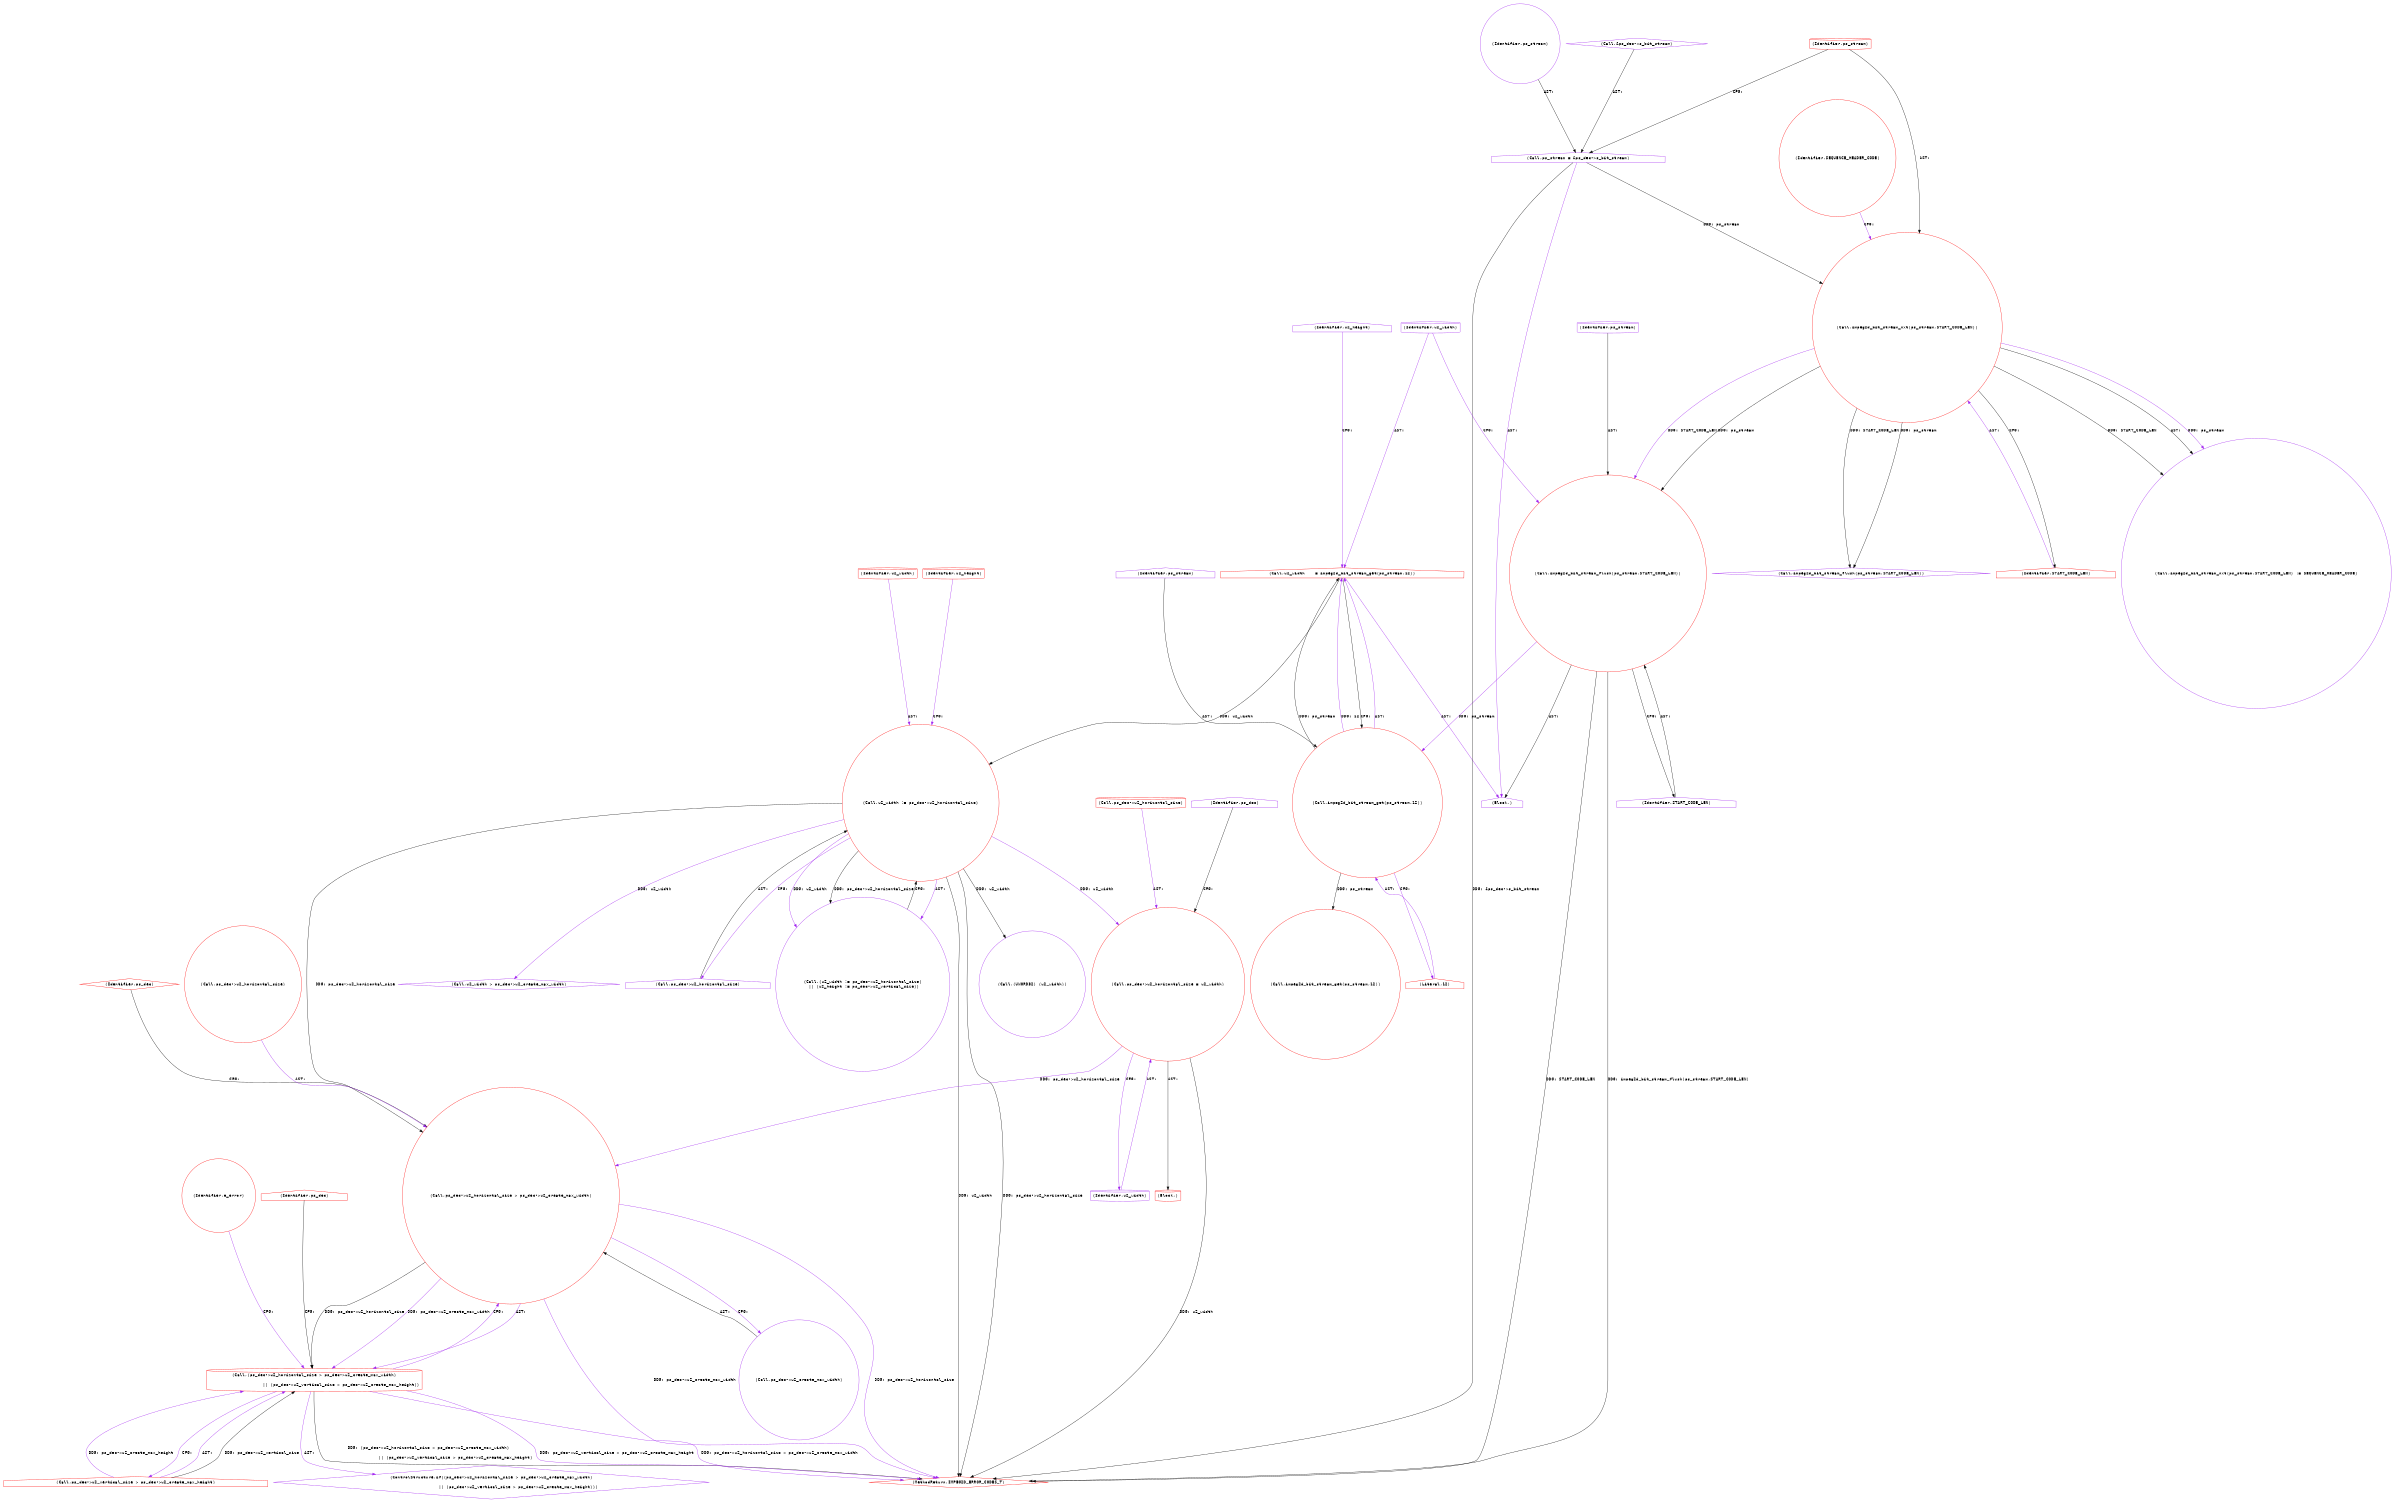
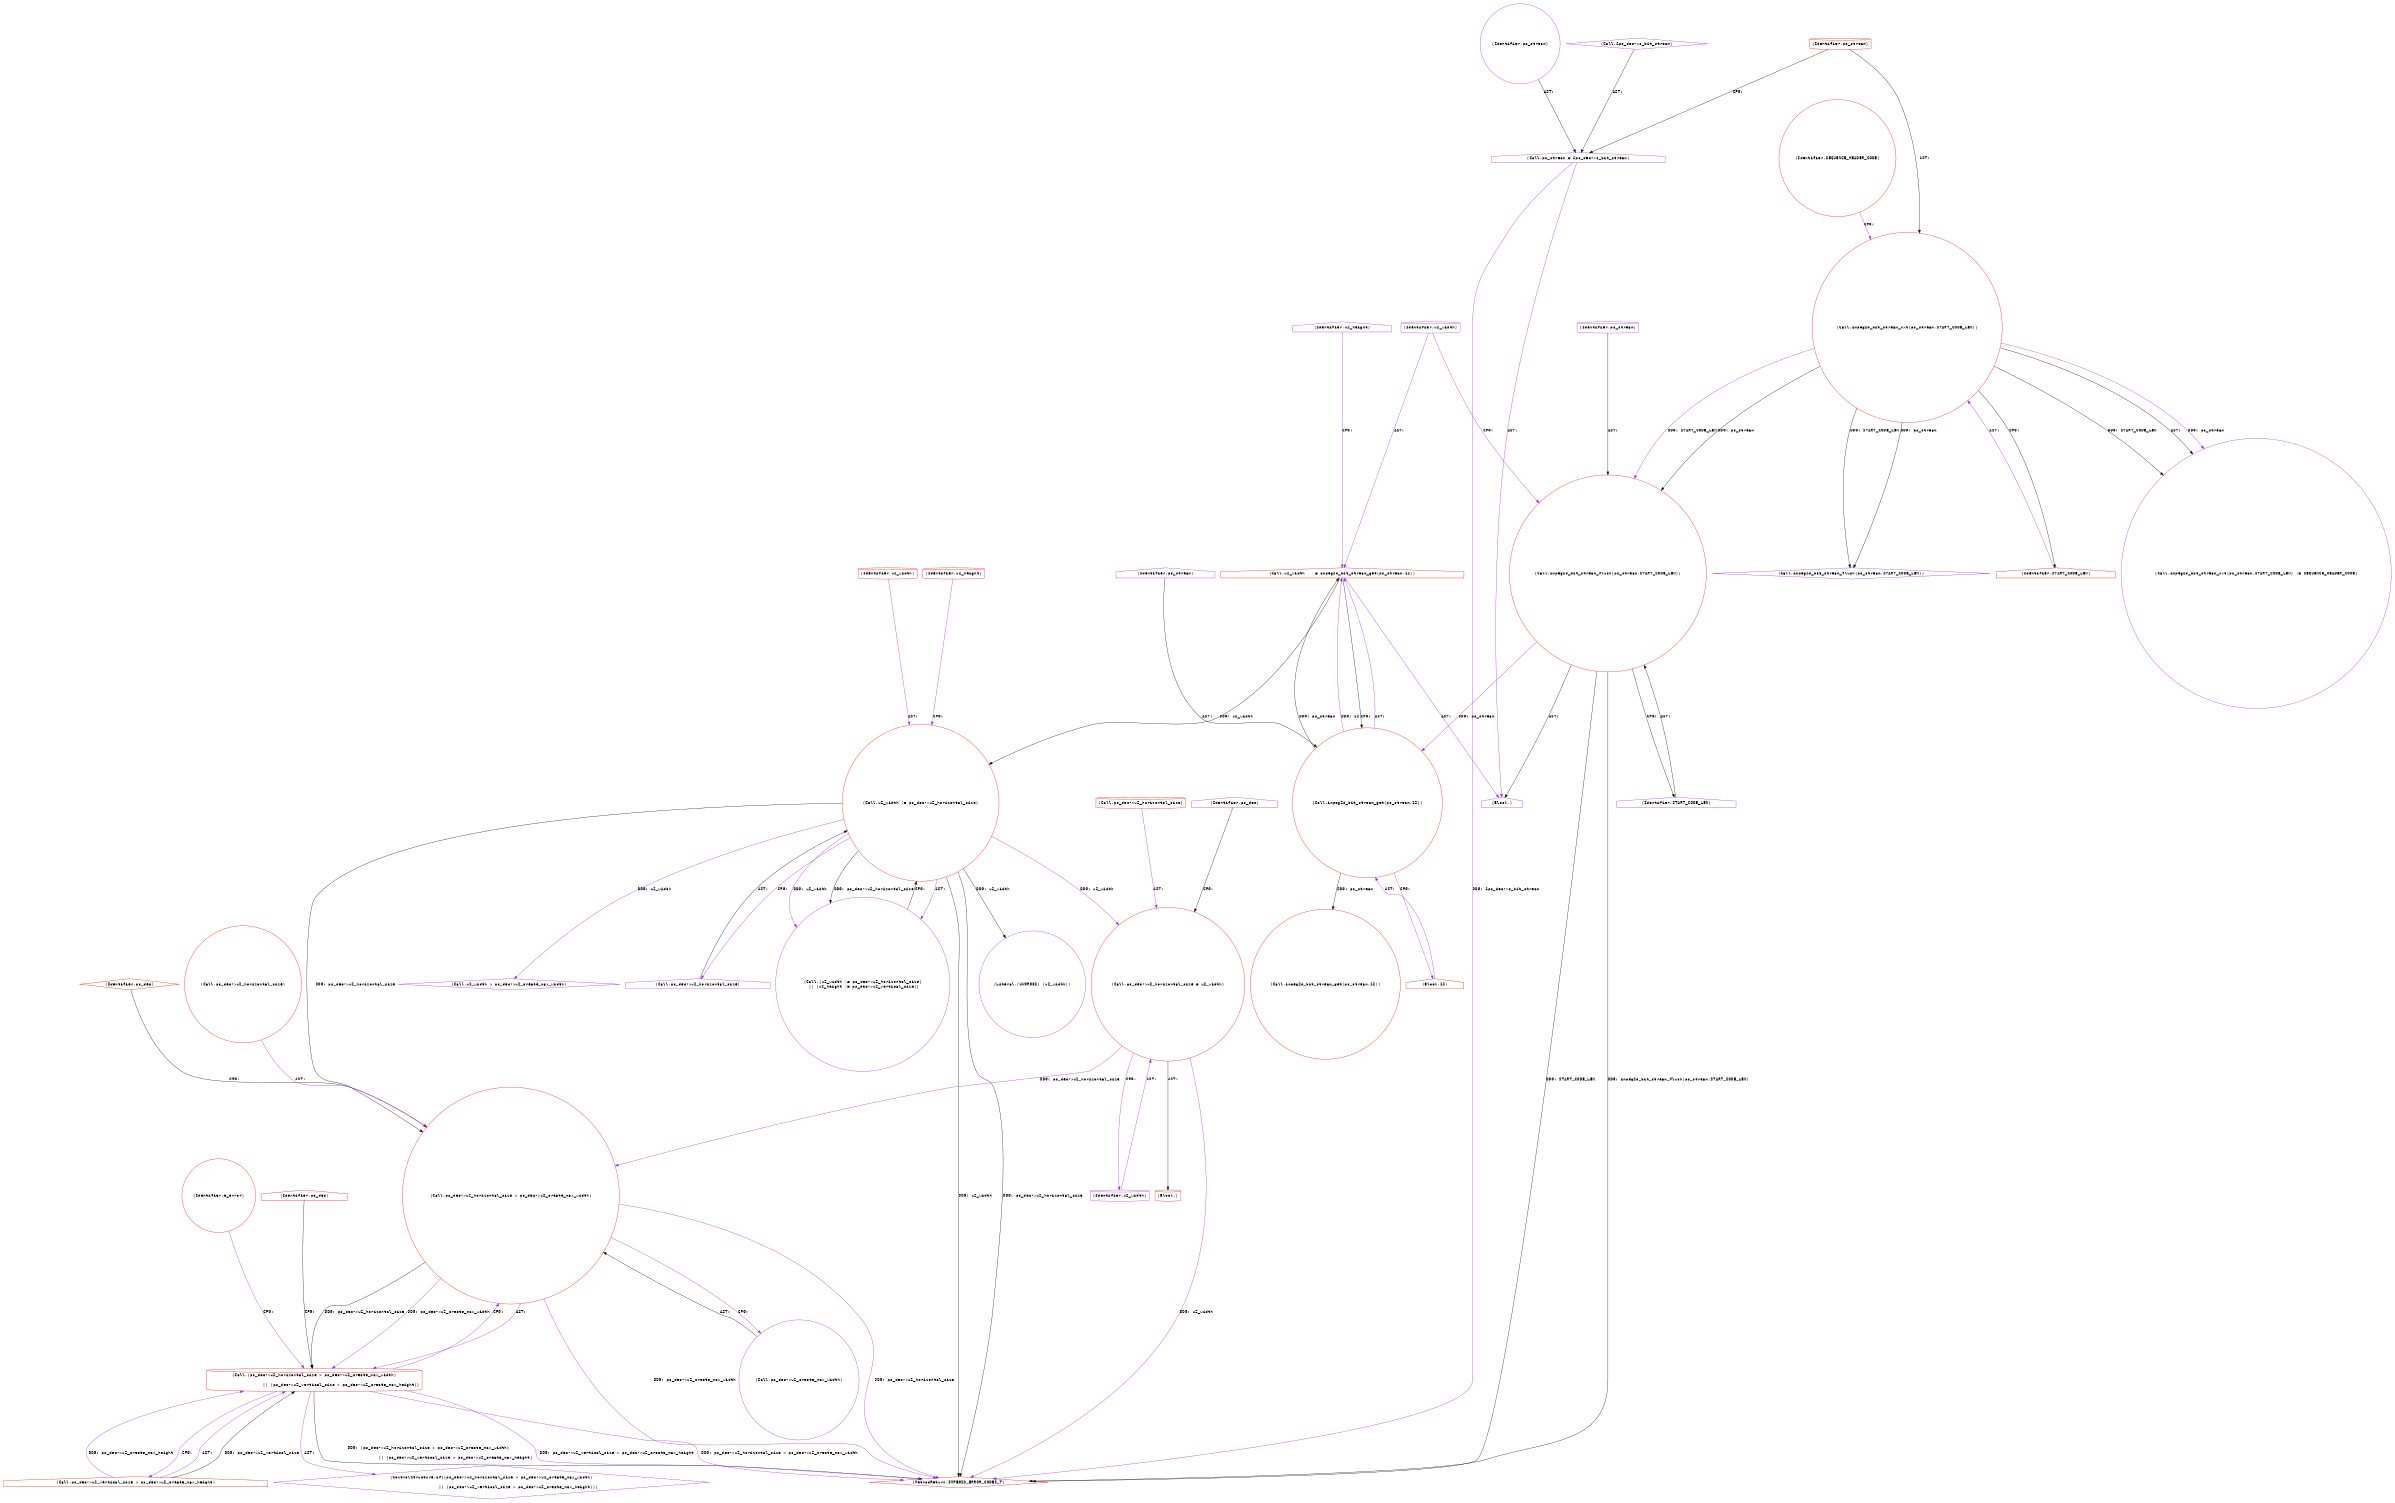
edge "(Call,ps_stream = &ps_dec->s_bit_stream)" -> "(Call,impeg2d_bit_stream_nxt(ps_stream,START_CODE_LEN))": removed, label "DDG: ps_stream"
node "(Call,(UWORD32) (u2_width))": label "(Call,(UWORD32) (u2_width))" -> "(Literal,(UWORD32) (u2_width))"
node "(Literal,12)": label "(Literal,12)" -> "(Block,12)"
edge "(Call,ps_stream = &ps_dec->s_bit_stream)" -> "(MethodReturn,IMPEG2D_ERROR_CODES_T)": color black -> purple
edge "(Call,ps_dec->u2_horizontal_size = u2_width)" -> "(MethodReturn,IMPEG2D_ERROR_CODES_T)": color black -> purple
